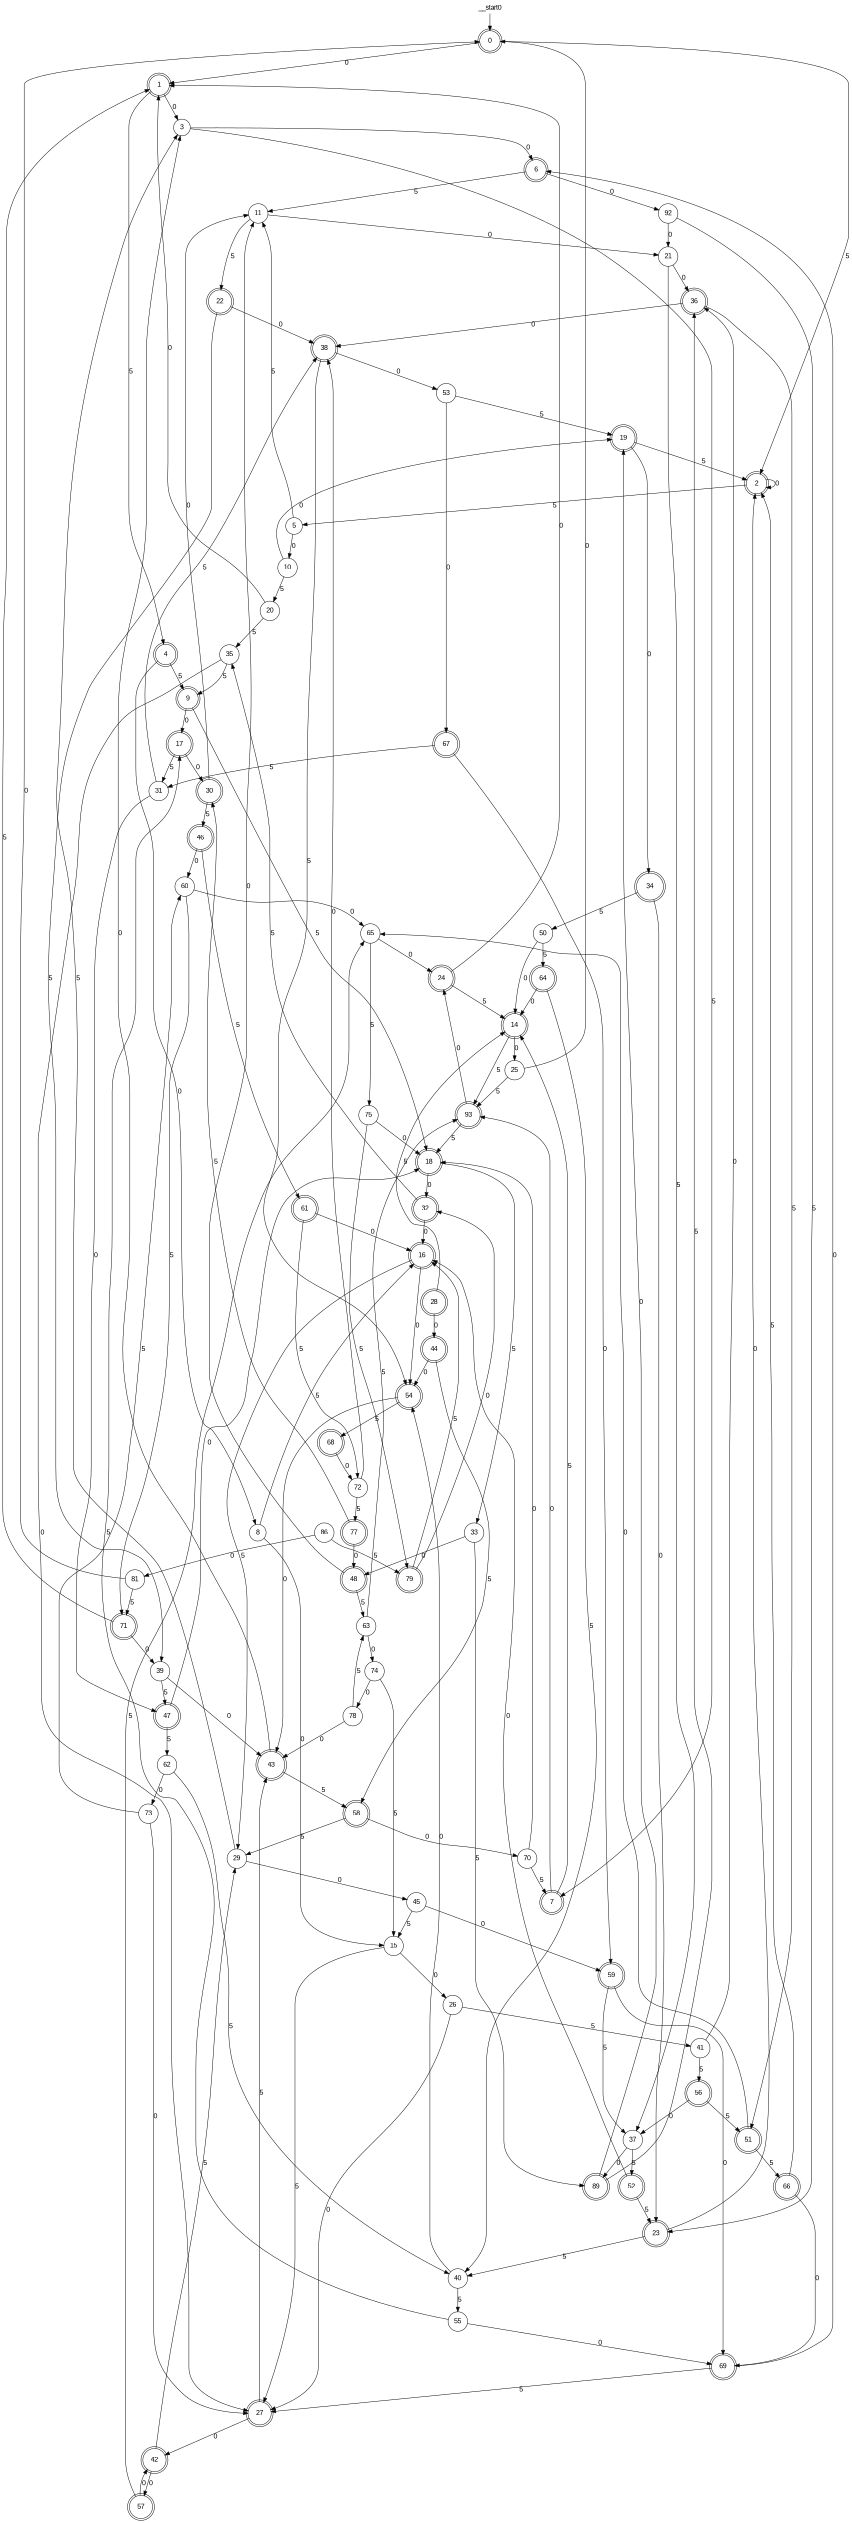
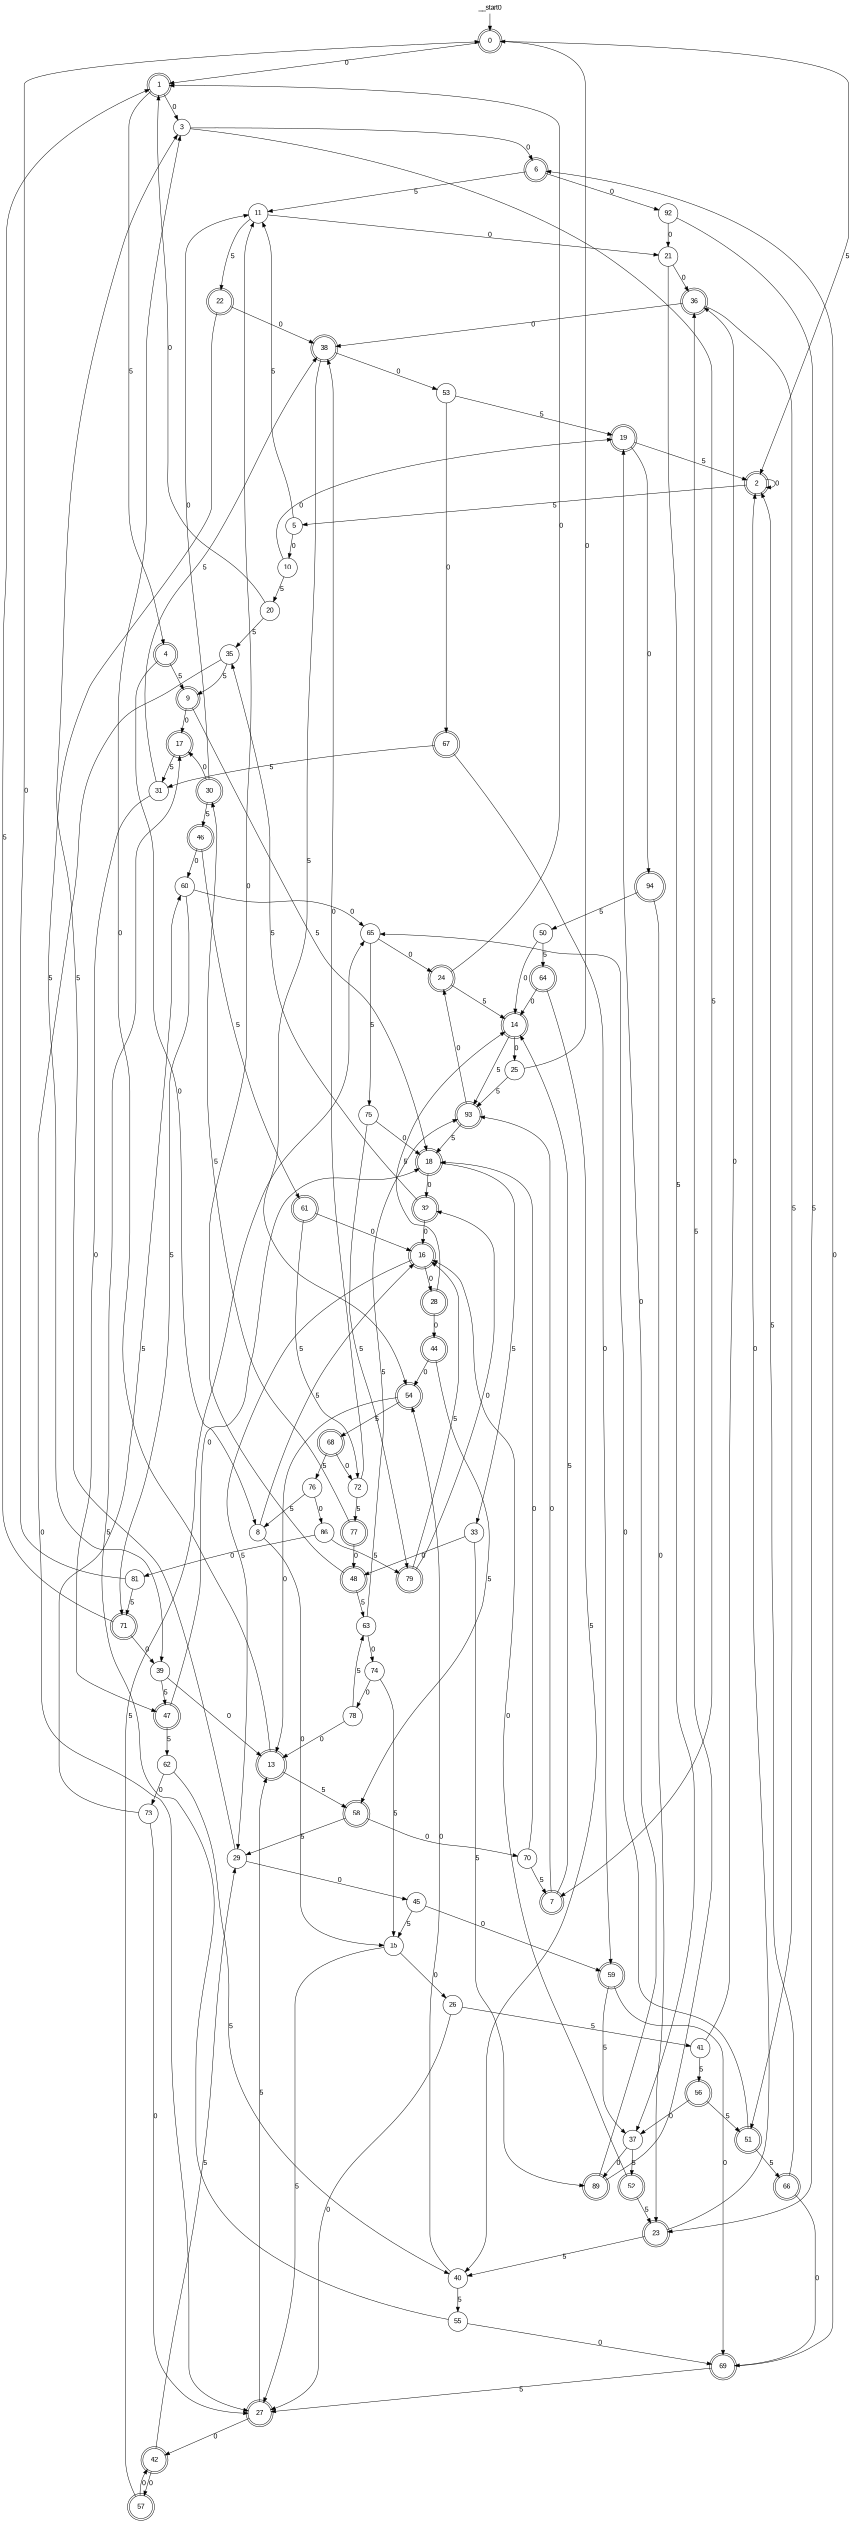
edge "17" -> "30": reversed
node "34": label "34" -> "94"
edge "16" -> "54": now "16" -> "28"
node "76": added
node "43": label "43" -> "13"
